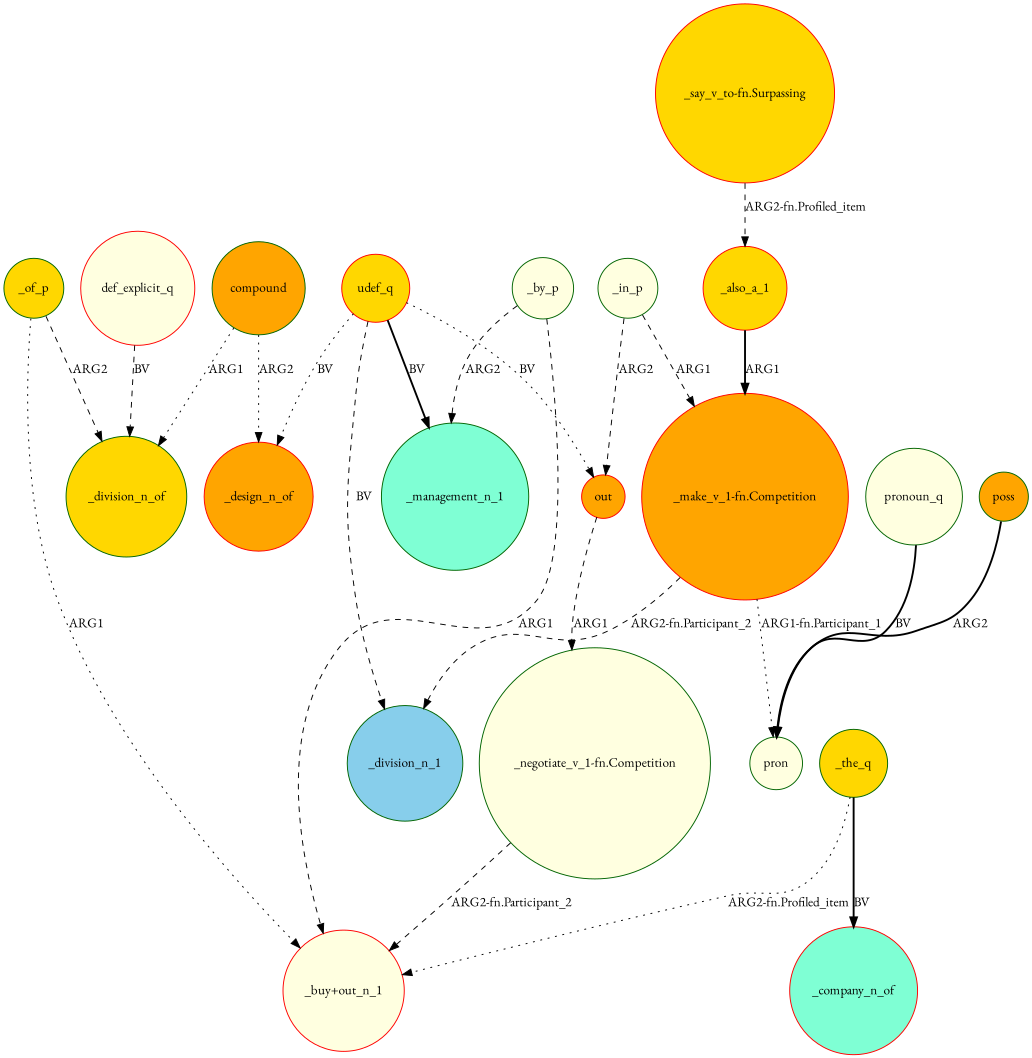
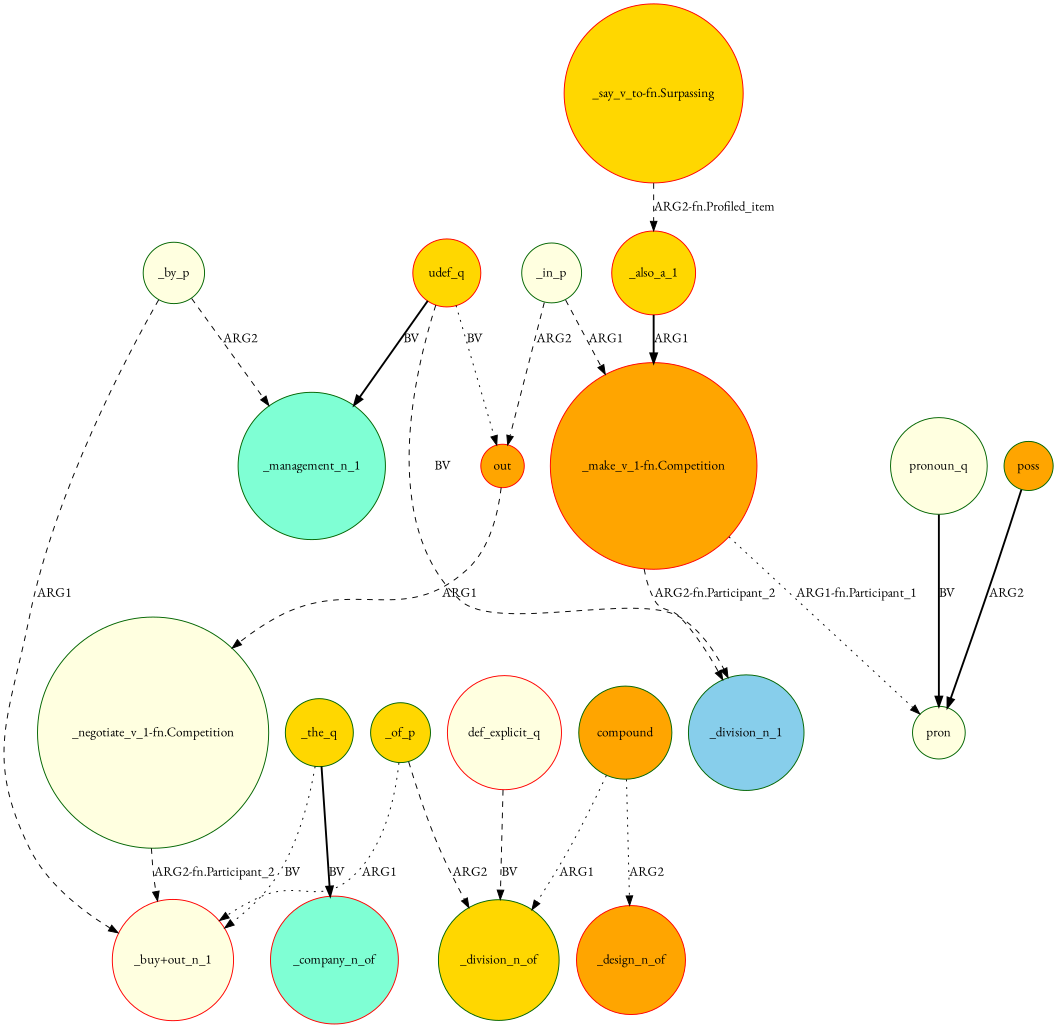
edge "udef_q" -> "_design_n_of": removed, label "BV"
edge "_the_q" -> "_buy+out_n_1": label "ARG2-fn.Profiled_item" -> "BV"
